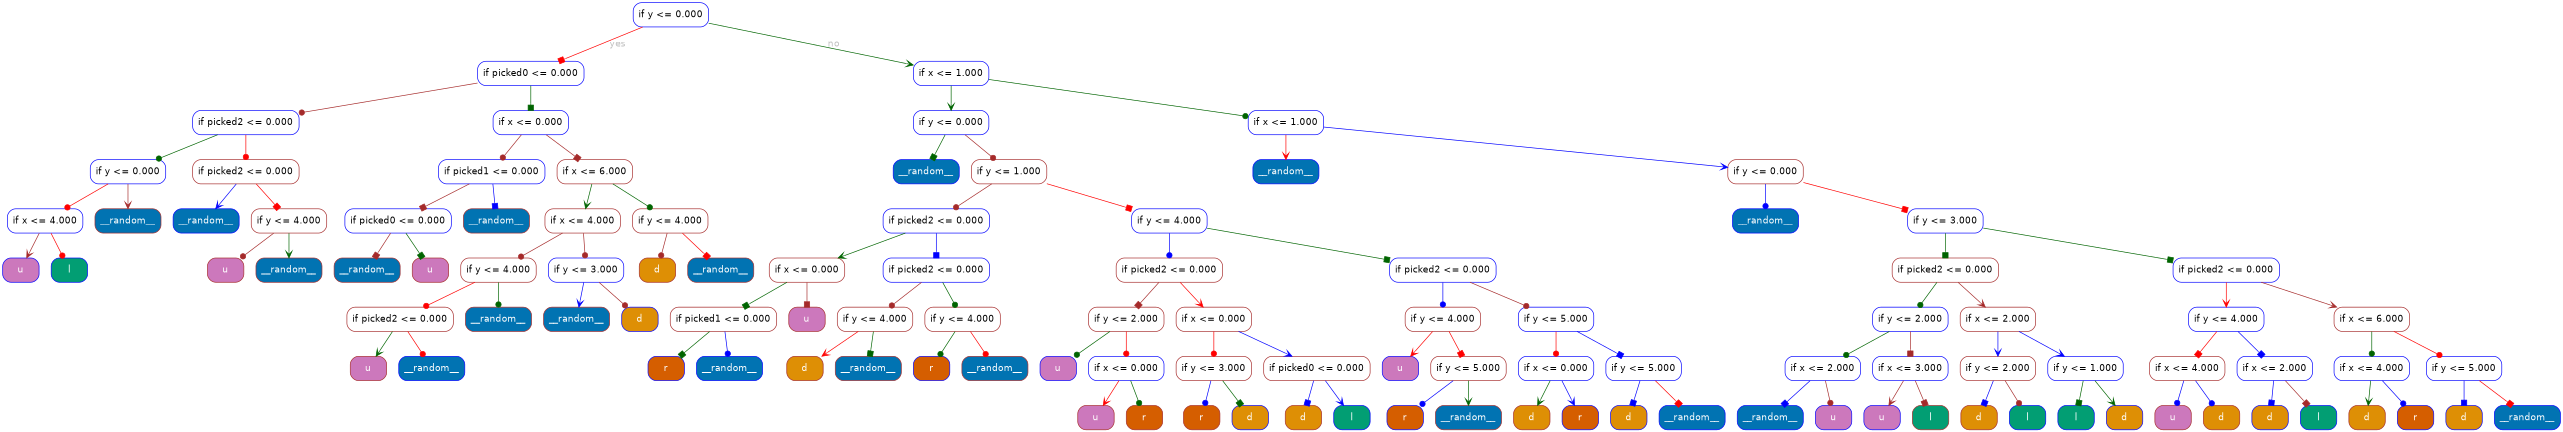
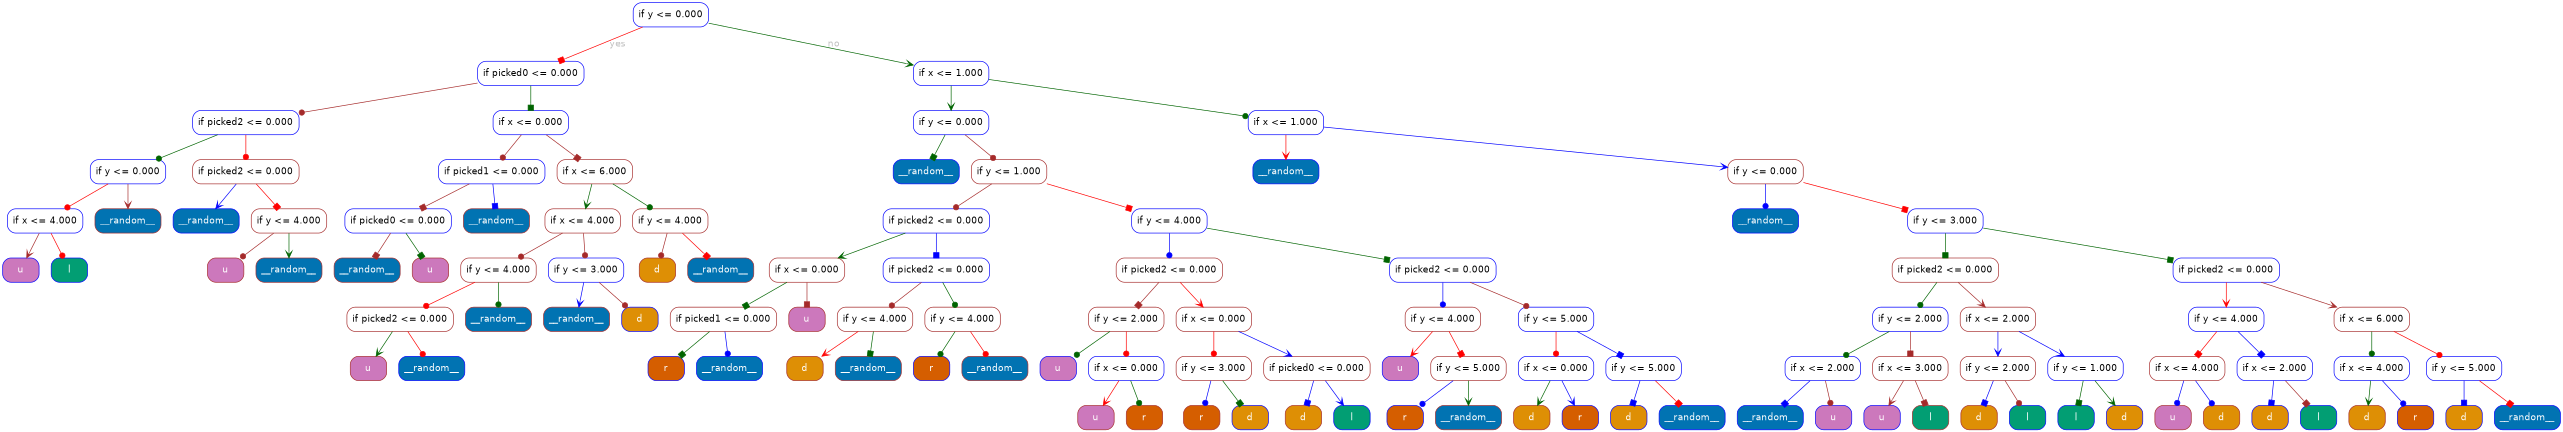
node "if x <= 3.000": color blue -> brown
